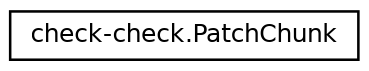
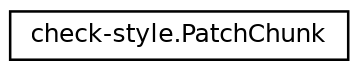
node "check-check.PatchChunk": label "check-check.PatchChunk" -> "check-style.PatchChunk"
